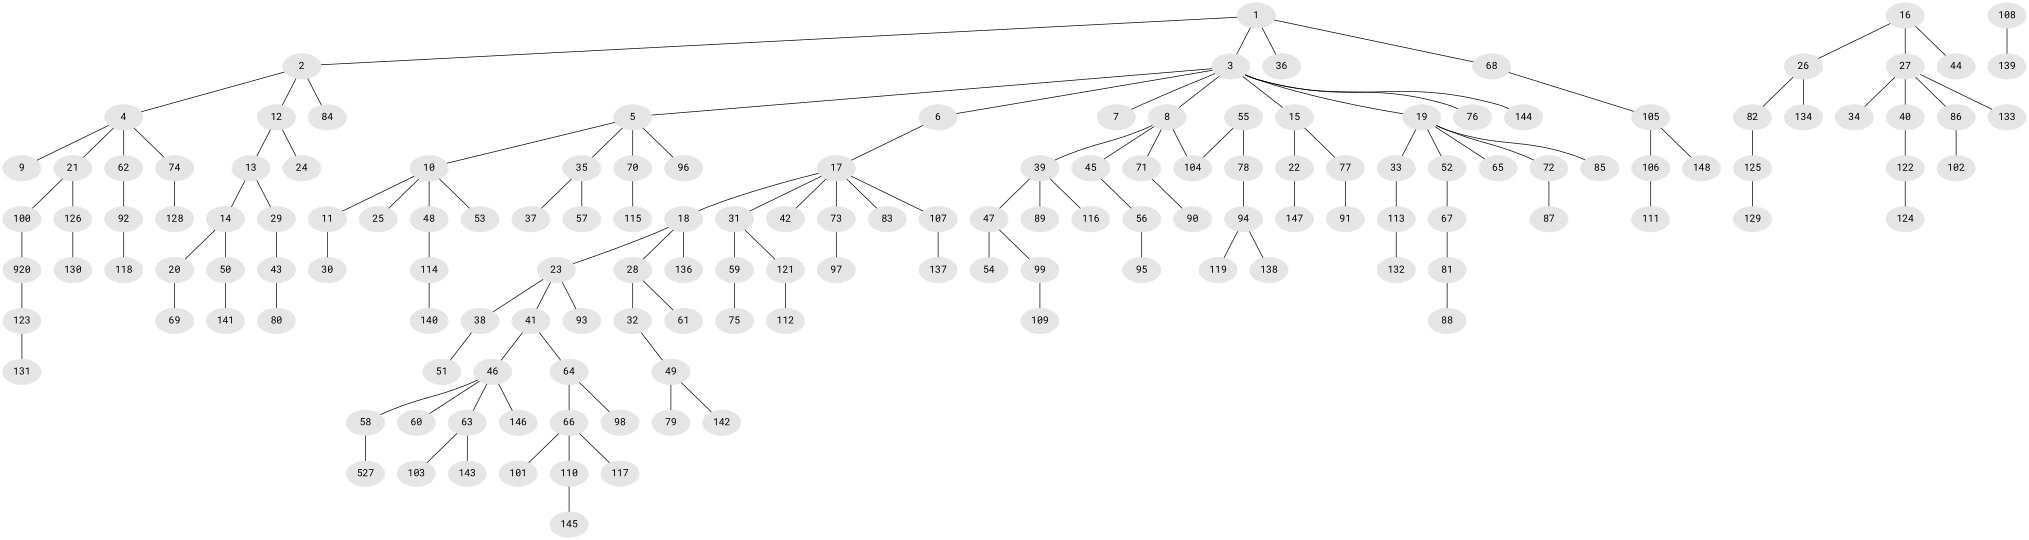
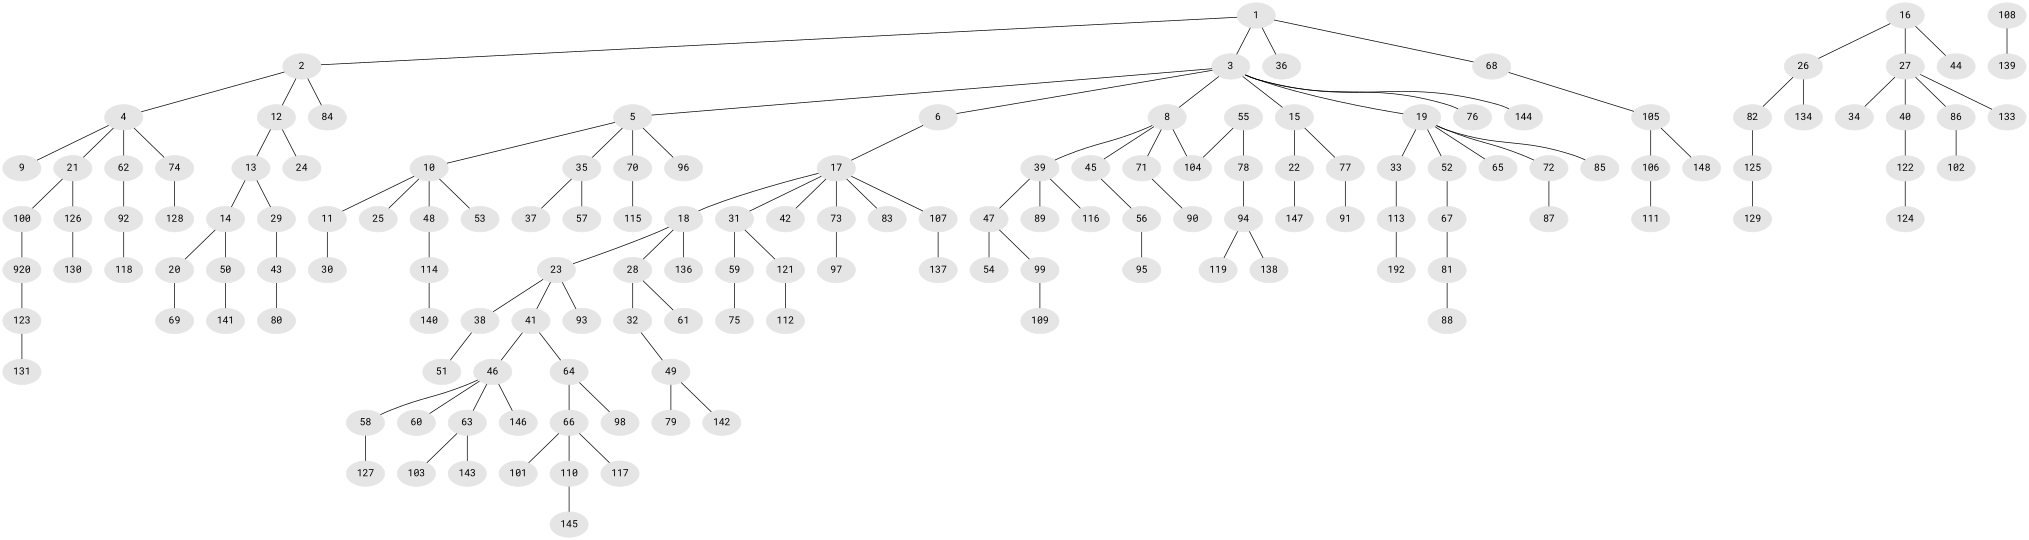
node "7": removed
node "132": label "132" -> "192"
node "527": label "527" -> "127"
